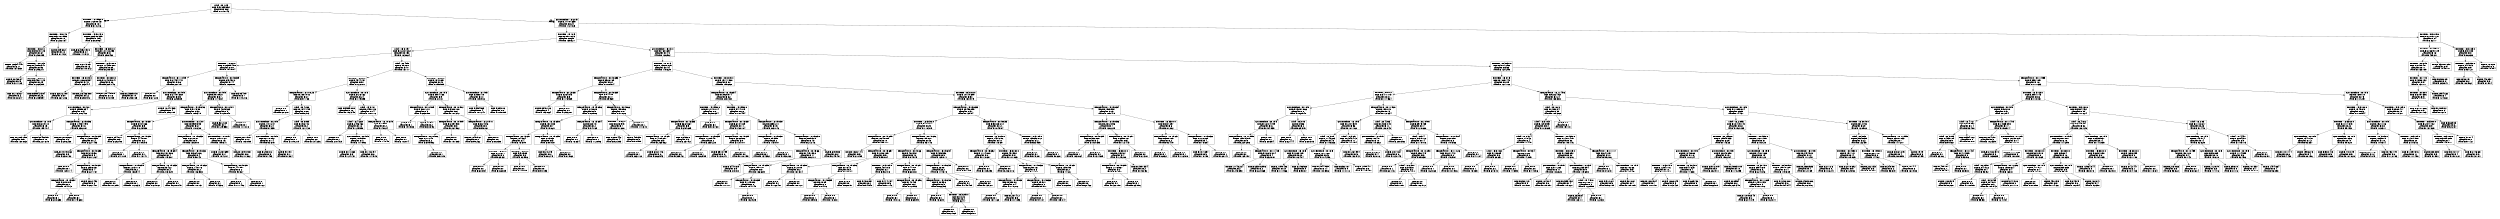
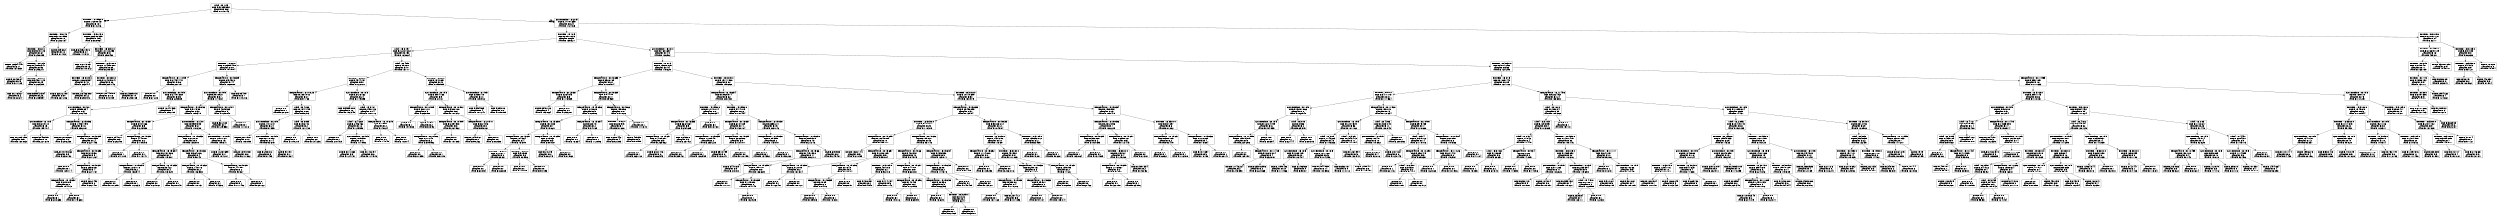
node "mse = 0.0 samples = 1 value = 301.399": added
edge "Wind <= 3.05 mse = 1346.473 samples = 11 value = 117.754" -> "mse = 1059.471 samples = 6 value = 105.098": now "mse = 1267.994 samples = 5 value = 132.942" -> "mse = 1059.471 samples = 6 value = 105.098"
